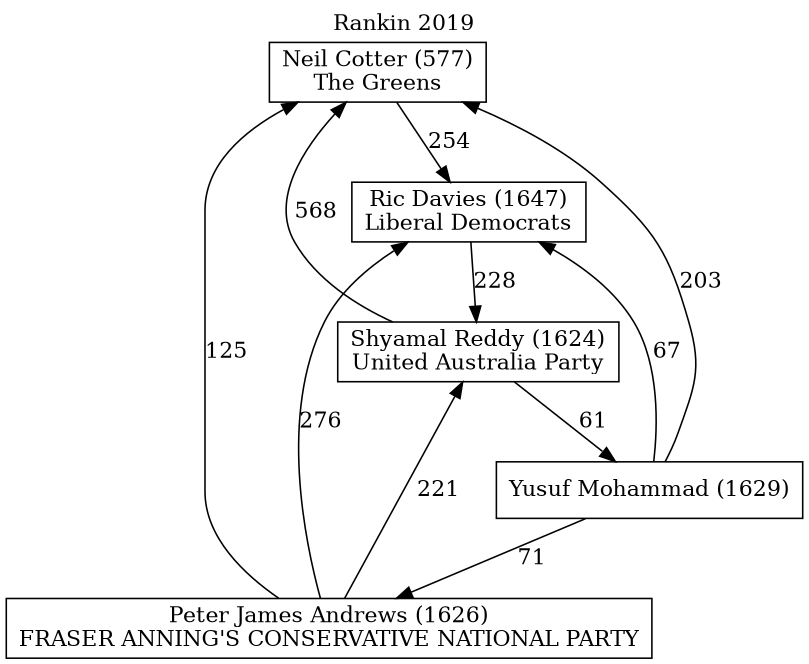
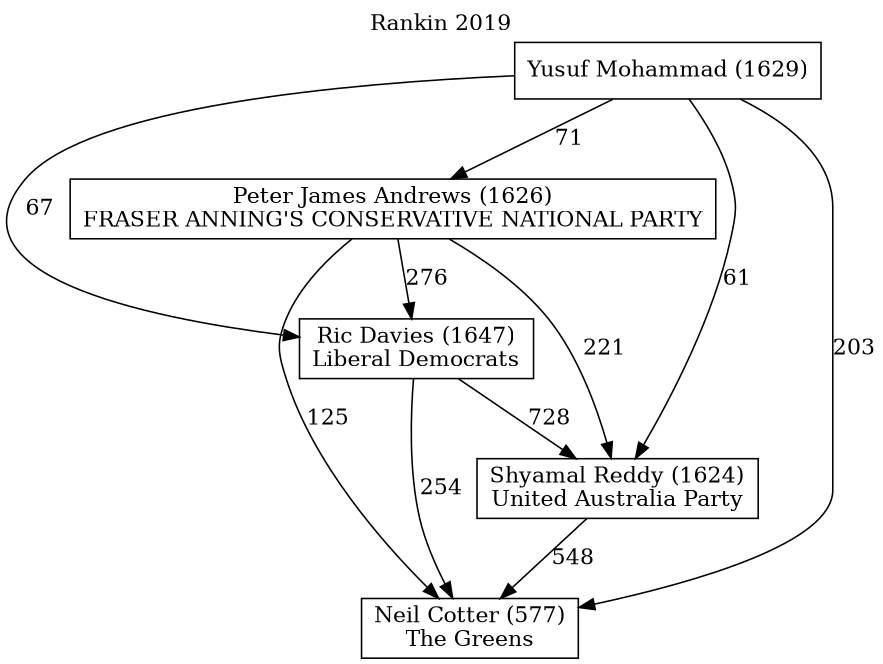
edge "Neil Cotter (577) The Greens" -> "Ric Davies (1647) Liberal Democrats": reversed
edge "Shyamal Reddy (1624) United Australia Party" -> "Neil Cotter (577) The Greens": label "568" -> "548"
edge "Ric Davies (1647) Liberal Democrats" -> "Shyamal Reddy (1624) United Australia Party": label "228" -> "728"
edge "Shyamal Reddy (1624) United Australia Party" -> "Yusuf Mohammad (1629)": reversed
